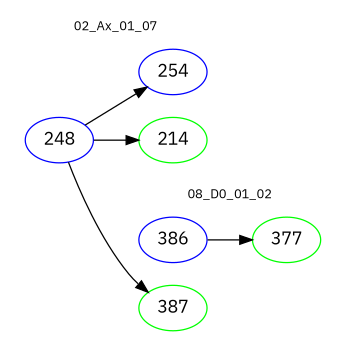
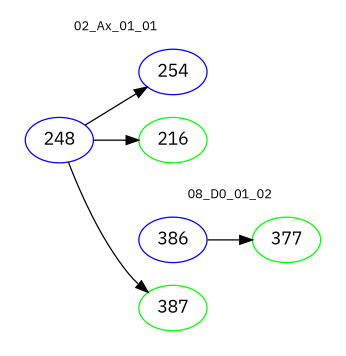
cluster "02_Ax_01_07": label "02_Ax_01_07" -> "02_Ax_01_01"
node "214": label "214" -> "216"
